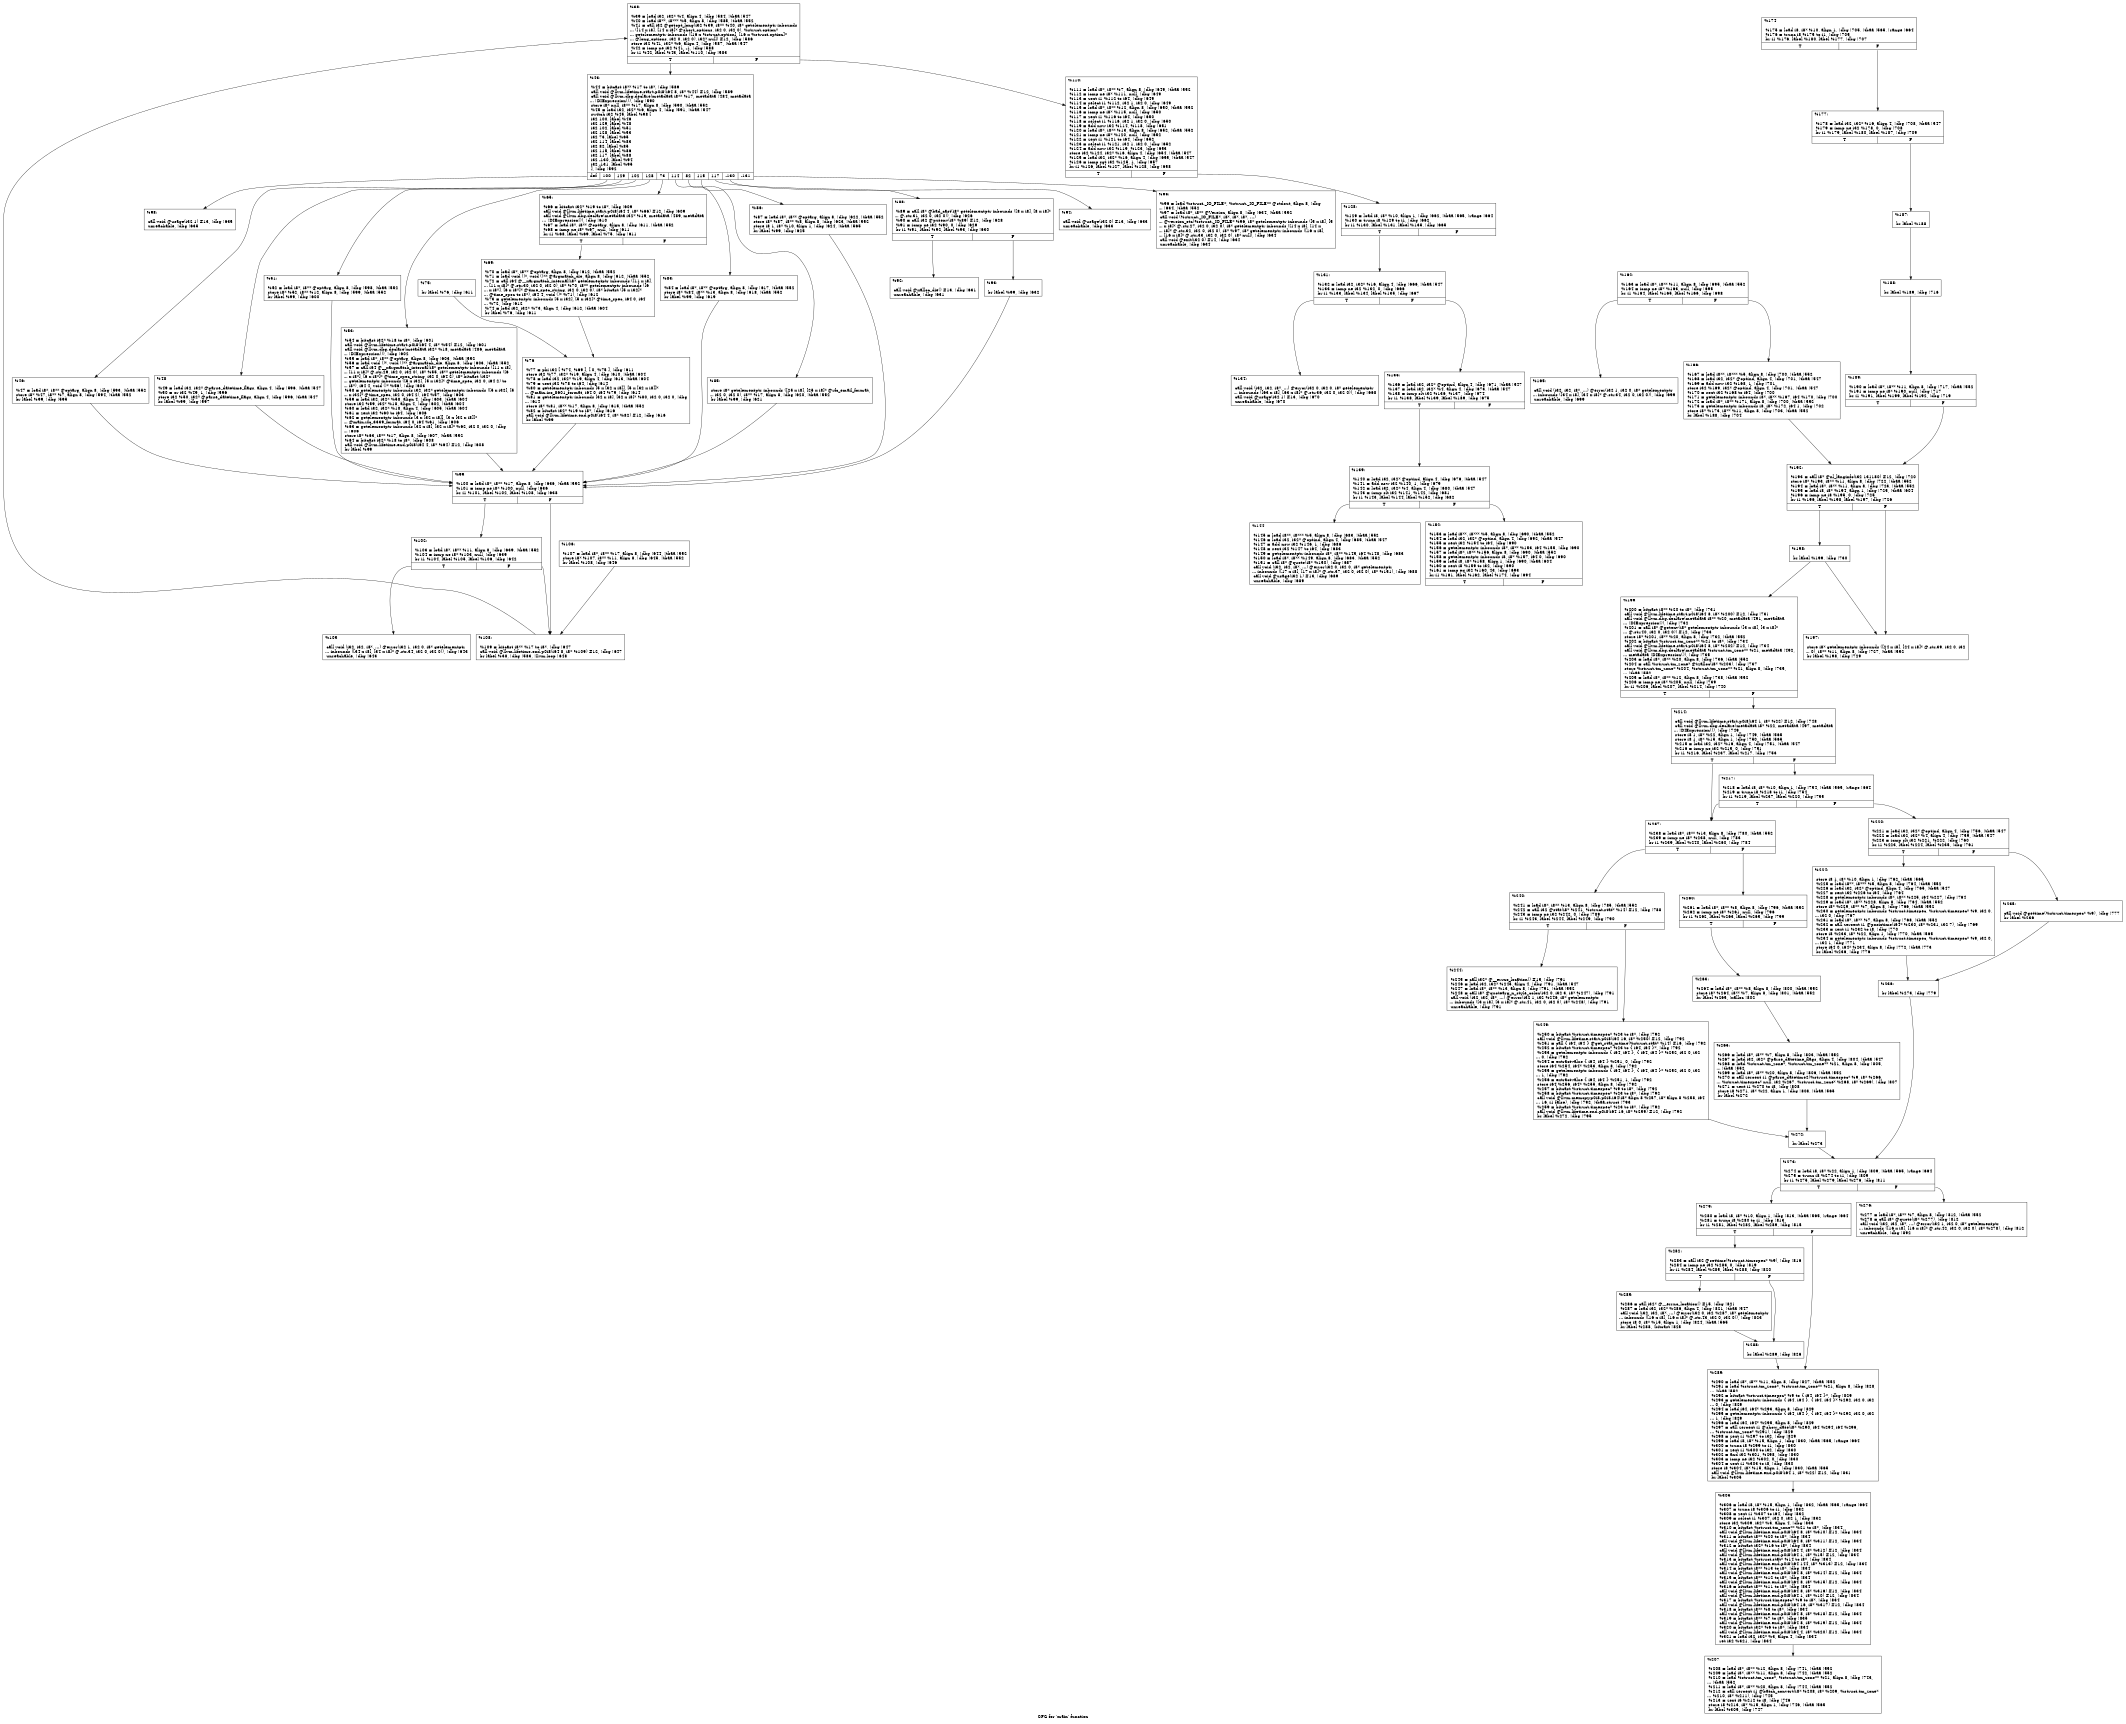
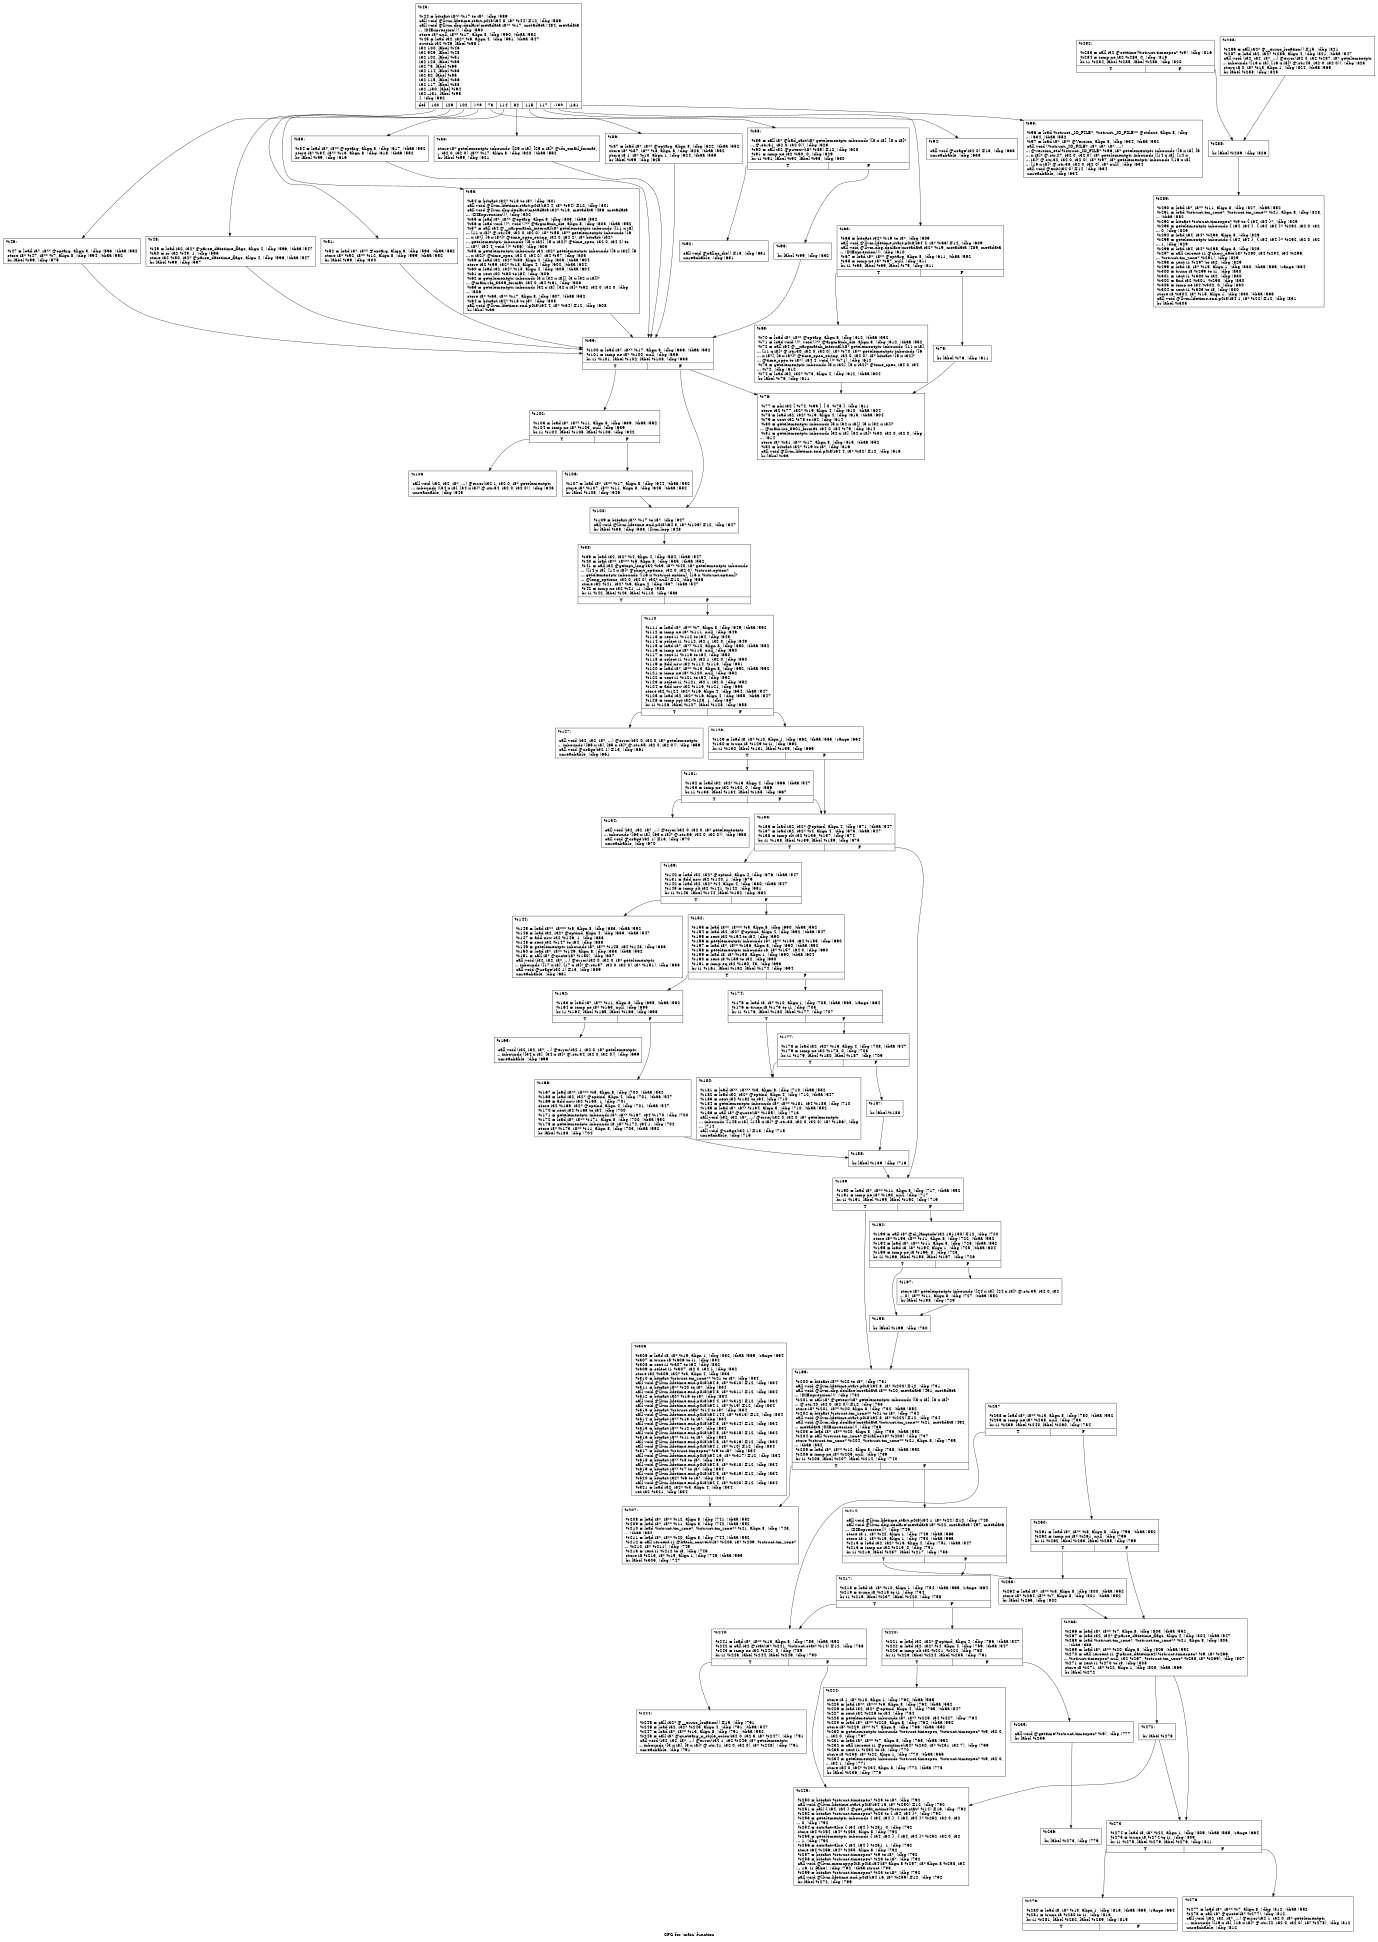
edge "%38:" -> "%43:": removed
node "%43:": text "i32 129, label %48" -> "i32 929, label %48"
node "%110:": text "%124 = add nsw i32 %119, %123, !dbg !653" -> "%124 = add nsw i32 %119, %121, !dbg !653"
node "%98:": removed
edge "%65:" -> "%75:": added
node "%46:": text "br label %99, !dbg !595" -> "br label %99, !dbg !575"
edge "%166:" -> "%192:": now "%166:" -> "%188:"
edge "%76:" -> "%99:": reversed
node "%139:": text "%141 = add nsw i32 %140, 1, !dbg !679" -> "%131 = add nsw i32 %140, 1, !dbg !679"
node "%144:": text "unreachable, !dbg !689" -> "unreachable, !dbg !681"
edge "%198:" -> "%197:": reversed
edge "%102:" -> "%108:": now "%102:" -> "%106:"
node "%127:": added
edge "%128:" -> "%135:": added
edge "%214:" -> "%237:": now "%214:" -> "%263:"
edge "%217:" -> "%237:": now "%217:" -> "%240:"
edge "%224:" -> "%236:": removed
edge "%152:" -> "%162:": added
edge "%152:" -> "%174:": added
node "%263:": text "br label %265, !xalloc !802" -> "br label %265, !dbg !802"
edge "%135:" -> "%189:": added
node "%265:": text "... !tbaa !552" -> "... !tbaa !559"
edge "%236:" -> "%273:": now "%265:" -> "%273:"
node "%180:": added
edge "%249:" -> "%272:": reversed
node "%276:": text "unreachable, !dbg !892" -> "unreachable, !dbg !812"
edge "%279:" -> "%282:": removed
edge "%282:" -> "%285:": removed
edge "%189:" -> "%199:": added
edge "%279:" -> "%289:": removed
node "%285:": text "br label %288, !bitcast !825" -> "br label %288, !dbg !825"
edge "%289:" -> "%305:": removed
edge "%199:" -> "%207:": added
edge "%260:" -> "%265:": added
node "%305:": text "%319 = bitcast i8** %7 to i8*, !dbg !835" -> "%319 = bitcast i8** %7 to i8*, !dbg !834"
node "%207:": text "%213 = zext i6 %212 to i8, !dbg !746" -> "%213 = zext i1 %212 to i8, !dbg !746"
